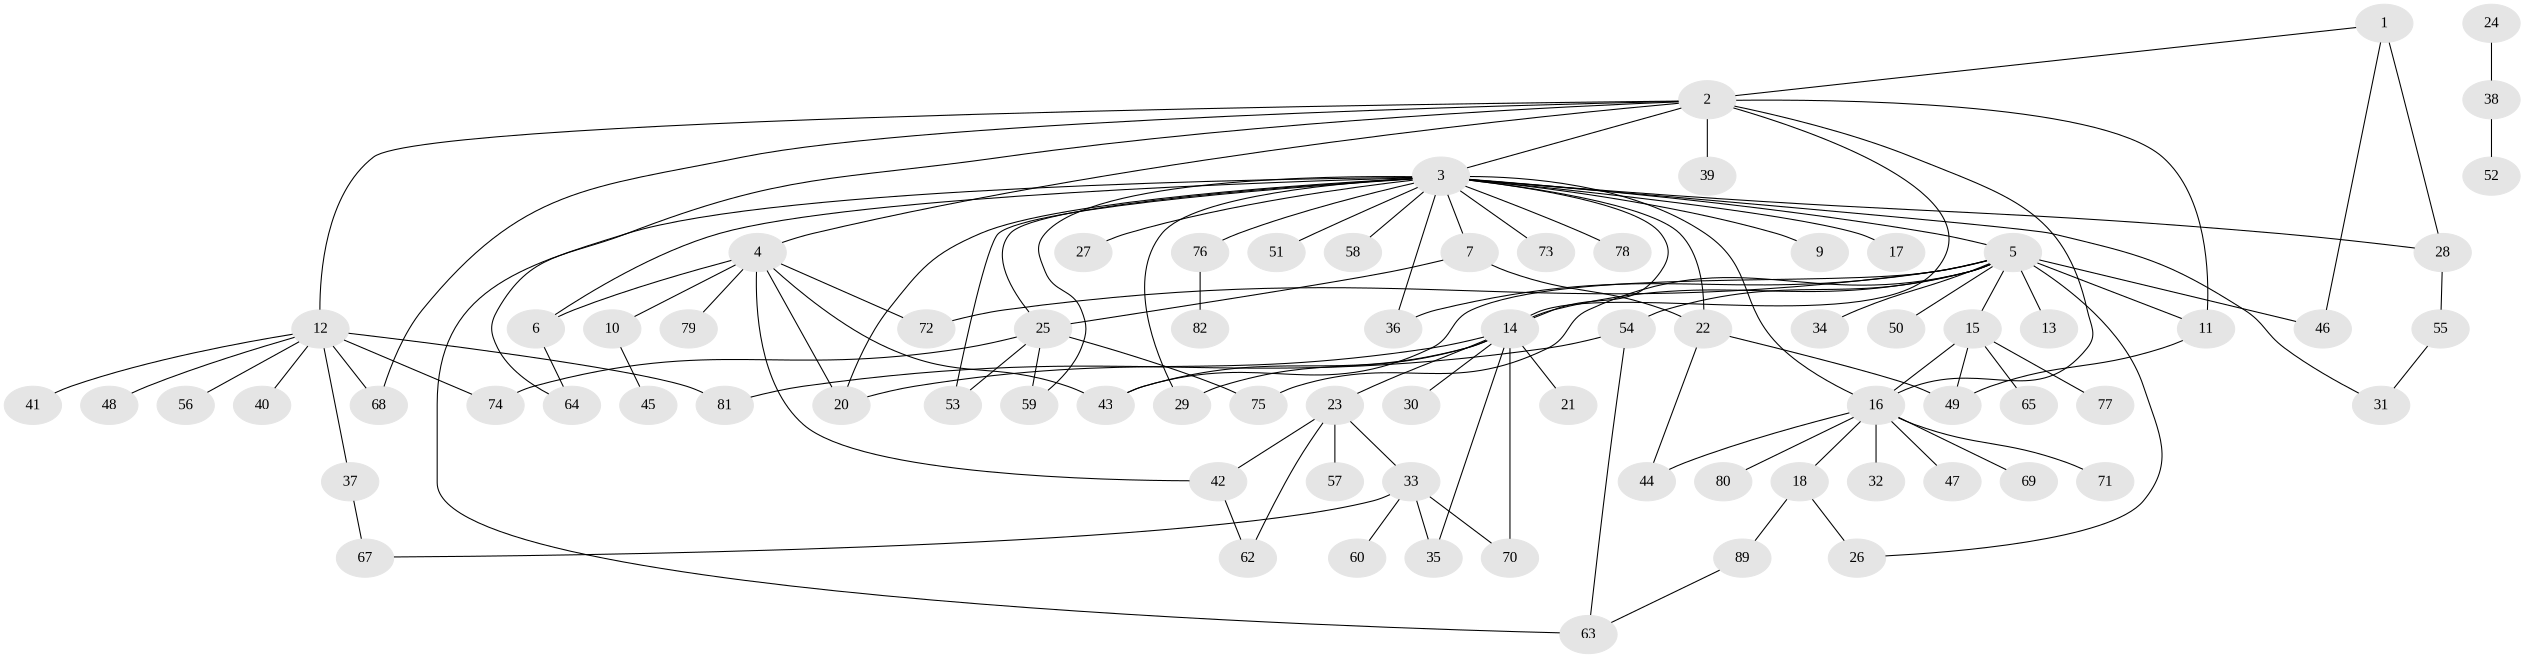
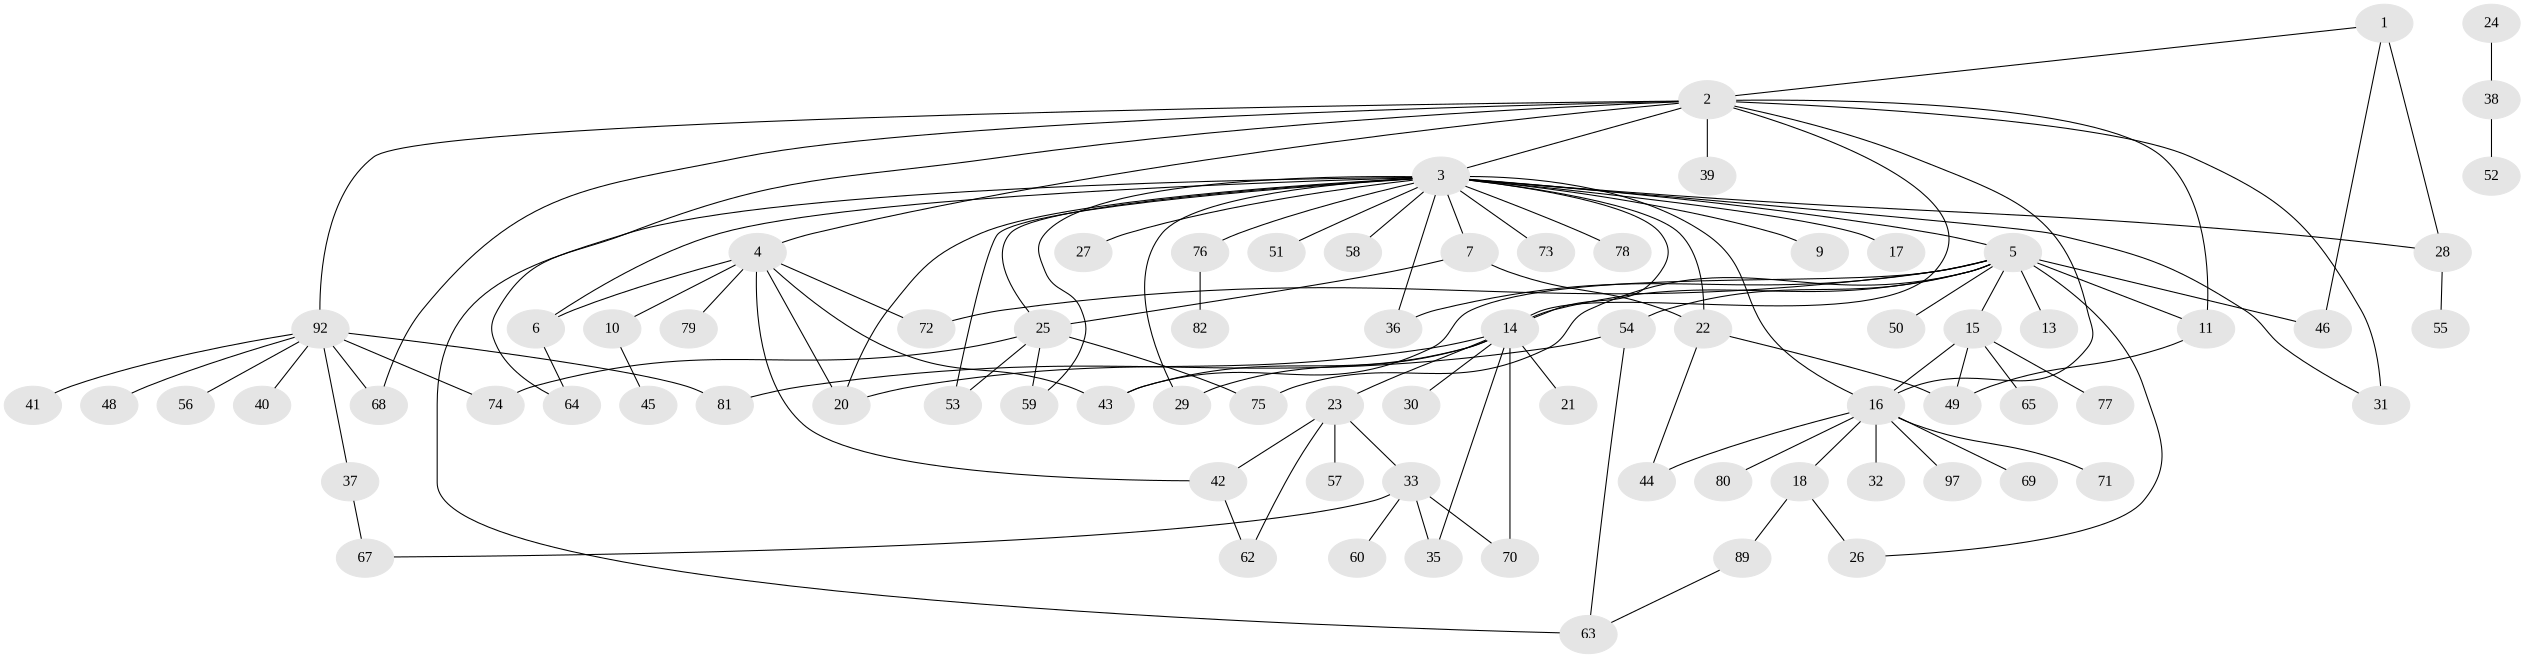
node "12": label "12" -> "92"
node "34": removed
edge "55" -- "31": now "2" -- "31"
node "47": label "47" -> "97"
